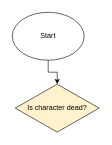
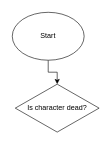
node "Is character dead?": fillcolor #fff2cc -> #ffffff
